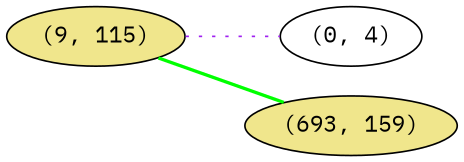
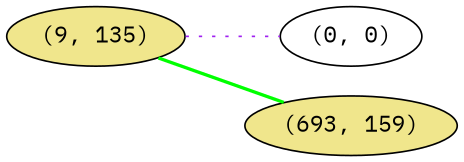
node "(9, 115)": label "(9, 115)" -> "(9, 135)"
node "(0, 4)": label "(0, 4)" -> "(0, 0)"
